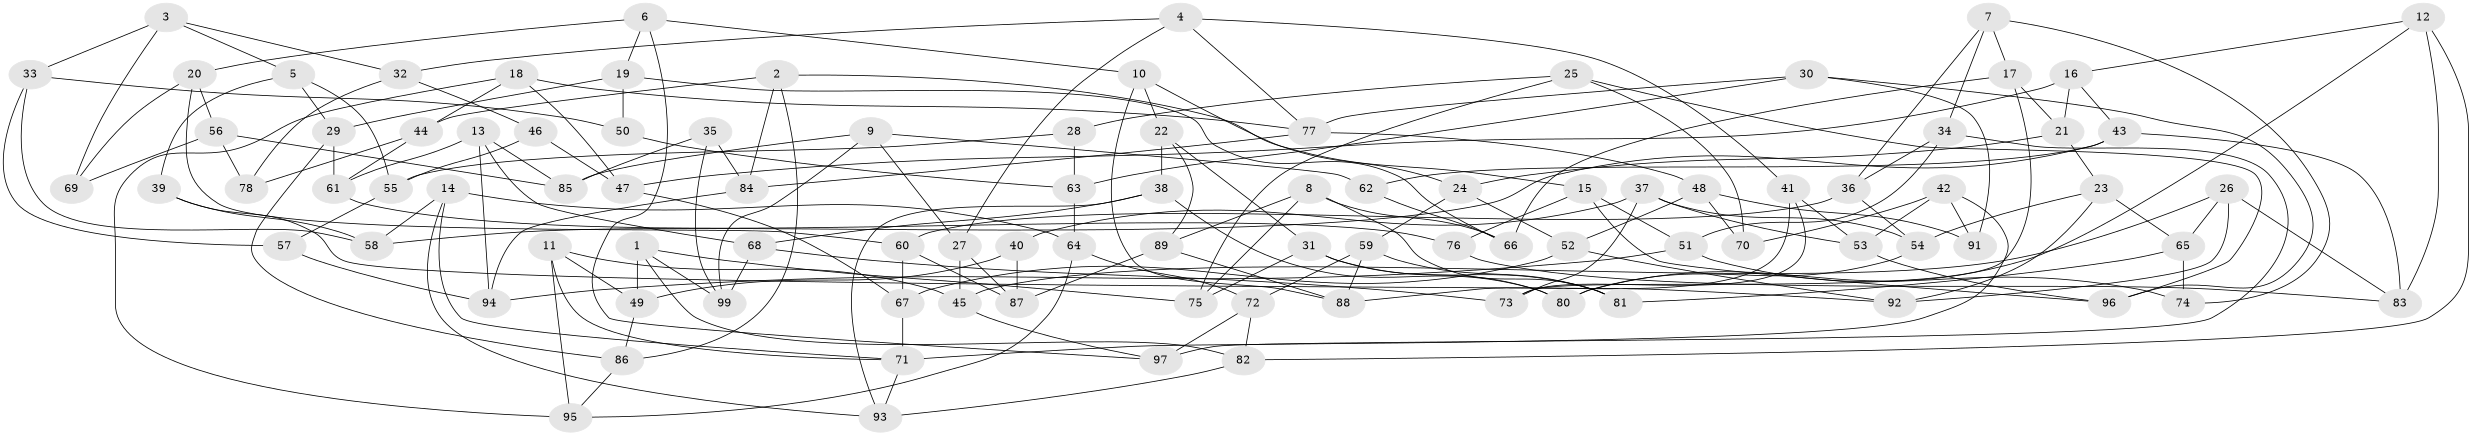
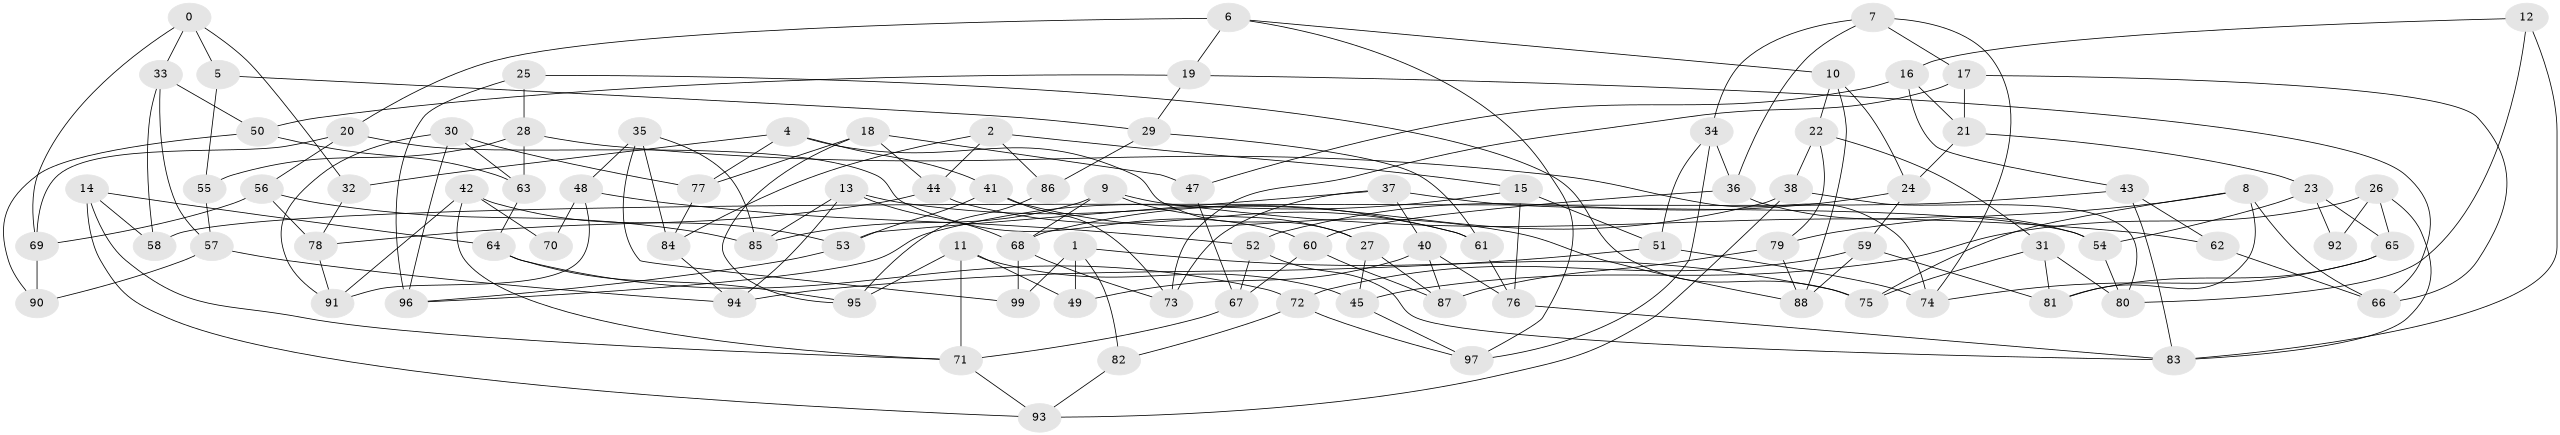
node "3": label "3" -> "0"
node "46": removed
edge "25" -- "70": removed
edge "77" -- "48": now "35" -- "48"
edge "28" -- "74": added
node "39": removed
edge "9" -- "99": now "9" -- "68"
node "89": label "89" -> "79"
edge "78" -- "91": added
edge "40" -- "76": added
edge "52" -- "92": now "52" -- "83"
node "90": added
edge "49" -- "86": removed
edge "12" -- "82": removed
